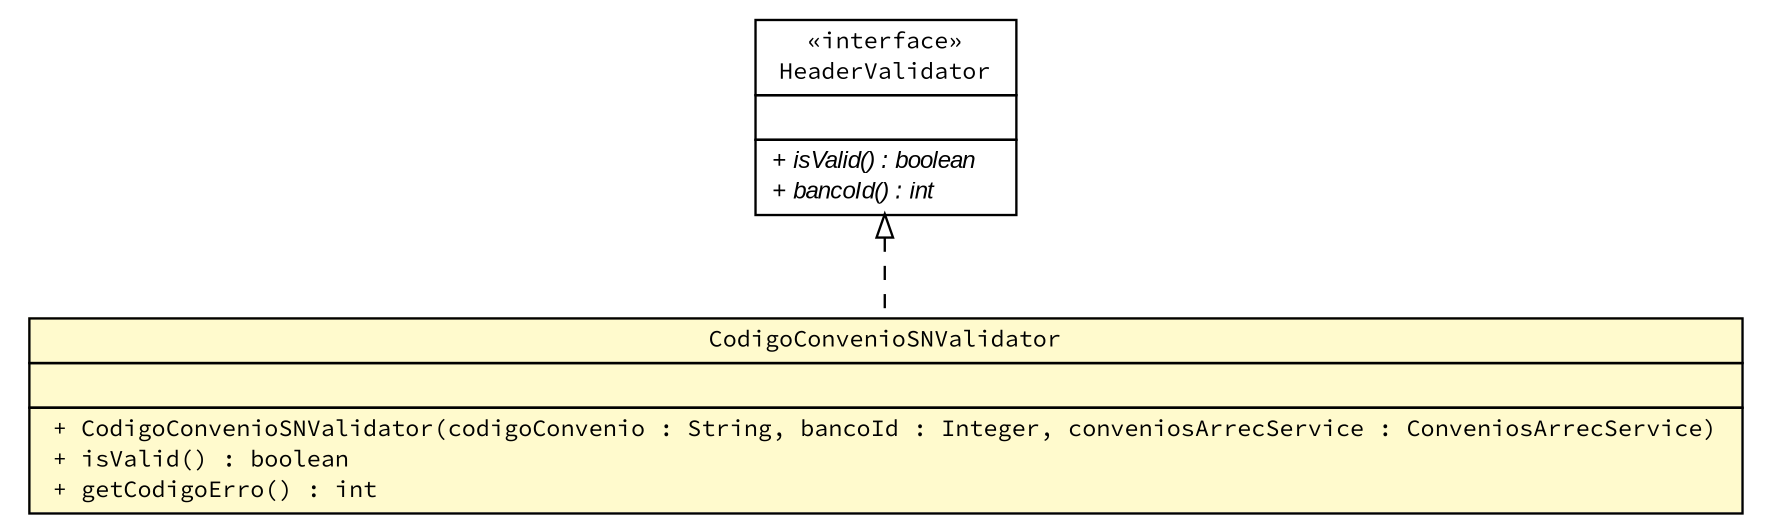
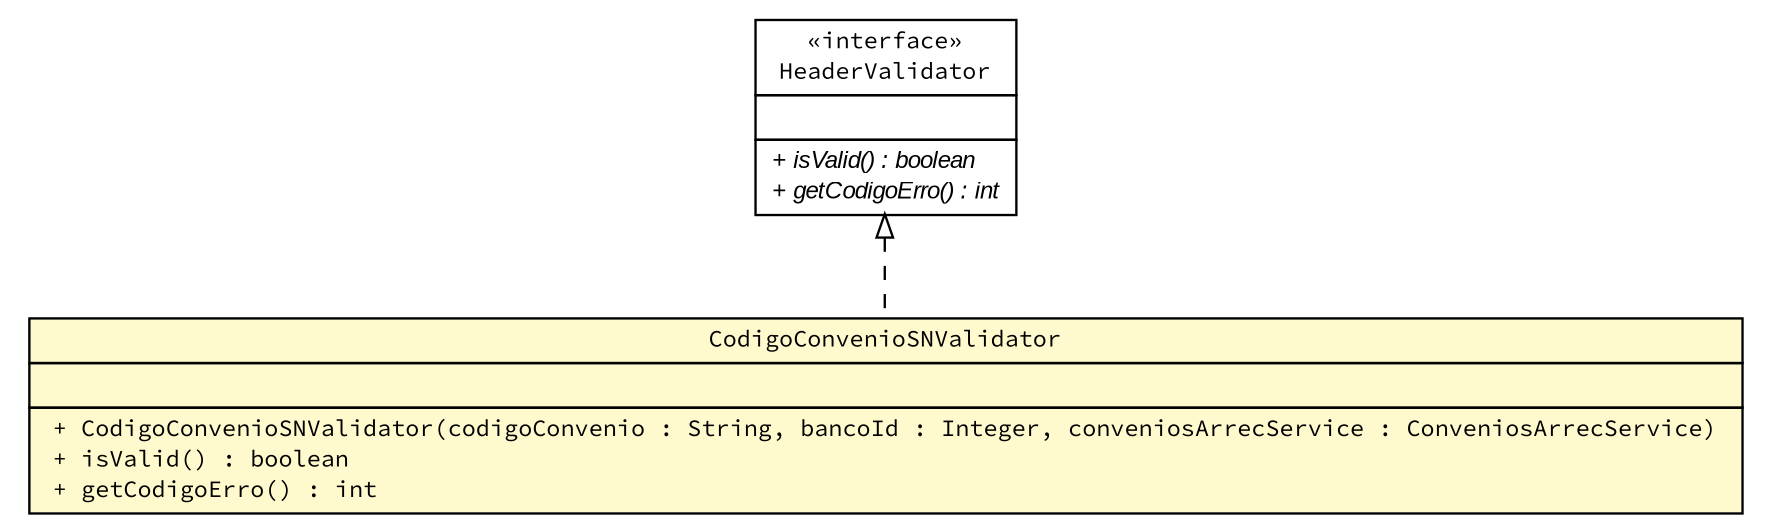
node "HeaderValidator": text "+ bancoId() : int" -> "+ getCodigoErro() : int"
